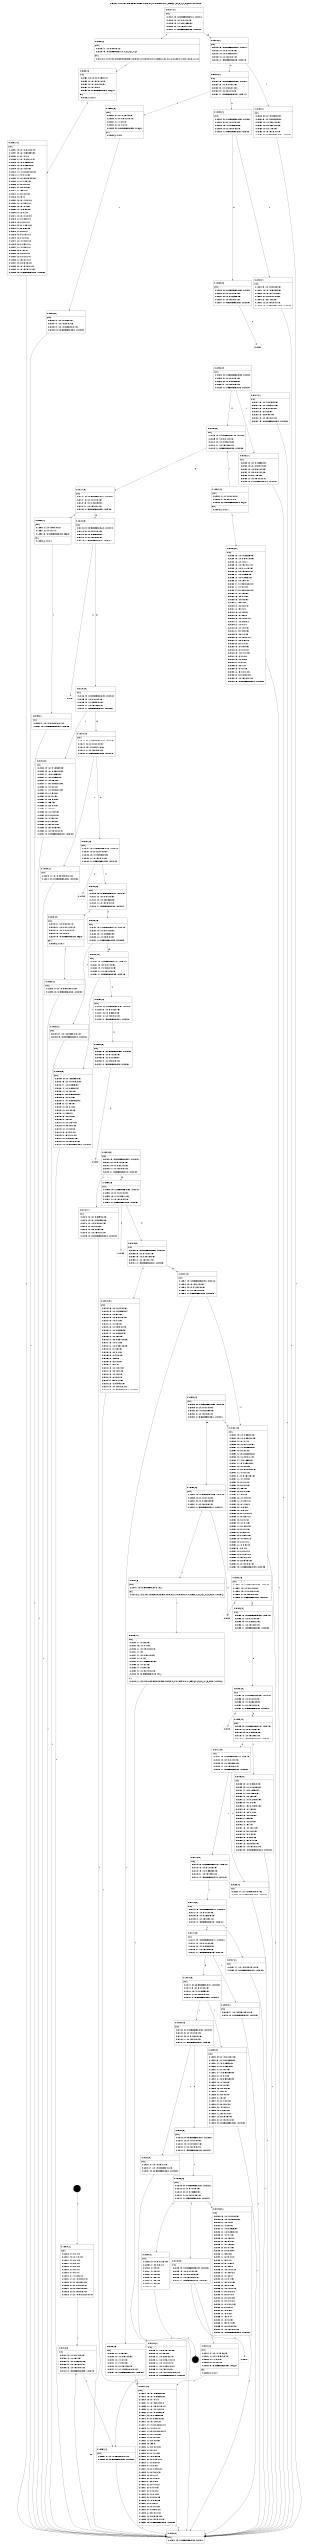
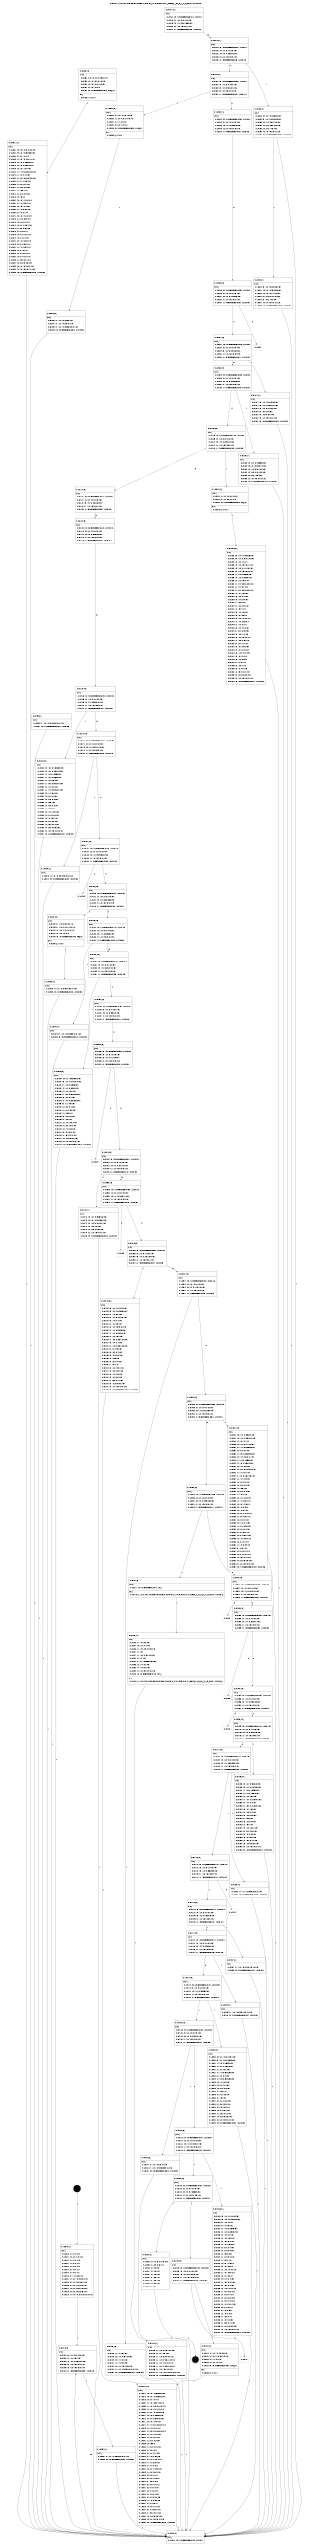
node "0x401ce2 [9]": removed
edge "0x4013a8 [22]" -> "0x401daf [27]": now "0x401af9 [27]" -> "0x401daf [27]"
node "0x4013d7 [25]": added
edge "0x4018bb [13]" -> "0x401409 [25]": reversed
node "0x401ef3 [12]": removed
node "0x401f84": removed
edge "0x401503 [25]" -> "0x40151c [25]": added, label "14"
edge "0x401567 [25]" -> "0x401e42 [165]": now "0x401567 [25]" -> "0x401580 [25]"
edge "0x401599 [25]" -> "0x401fdb": now "0x401599 [25]" -> "0x4015b2 [25]"
node "0x401f50": added
node "0x4017bb": added
edge "0x4016c5 [25]" -> "0x401b93 [134]": now "0x4016ac [25]" -> "0x401b93 [134]"
edge "0x401b6e [25]" -> "0x401a44 [169]": now "0x401b6e [25]" -> "0x402028 [5]"
edge "0x401b45 [41]" -> "0x401ee7 [12]": now "0x401b45 [41]" -> "0x402028 [5]"
